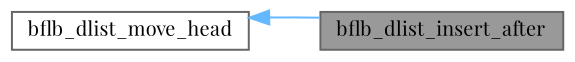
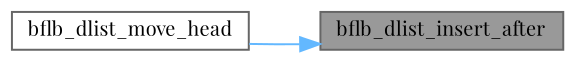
edge "bflb_dlist_insert_after" -> "bflb_dlist_move_head": reversed
